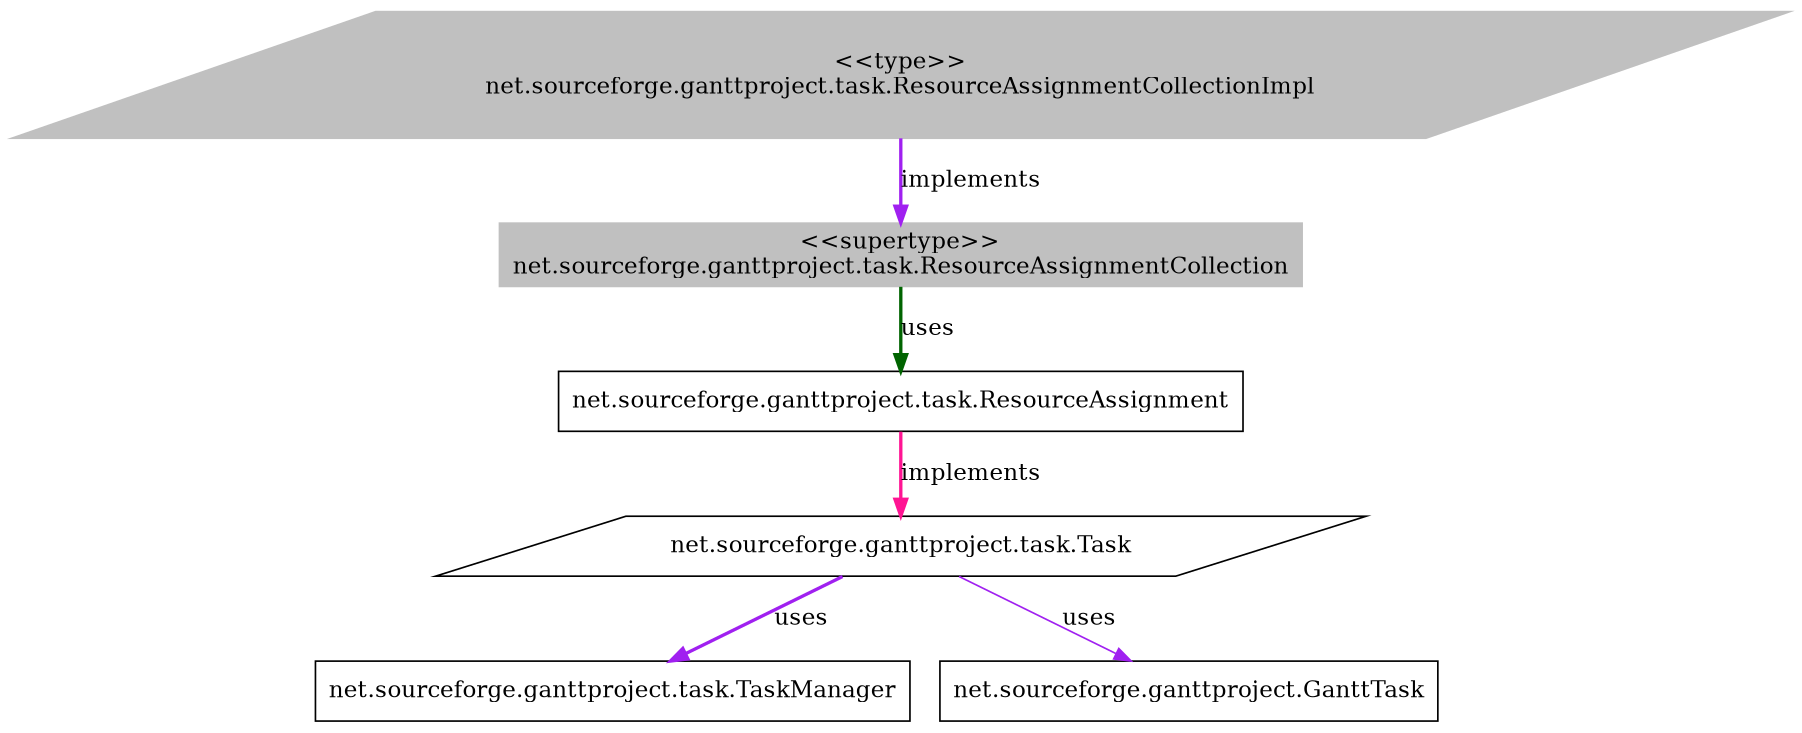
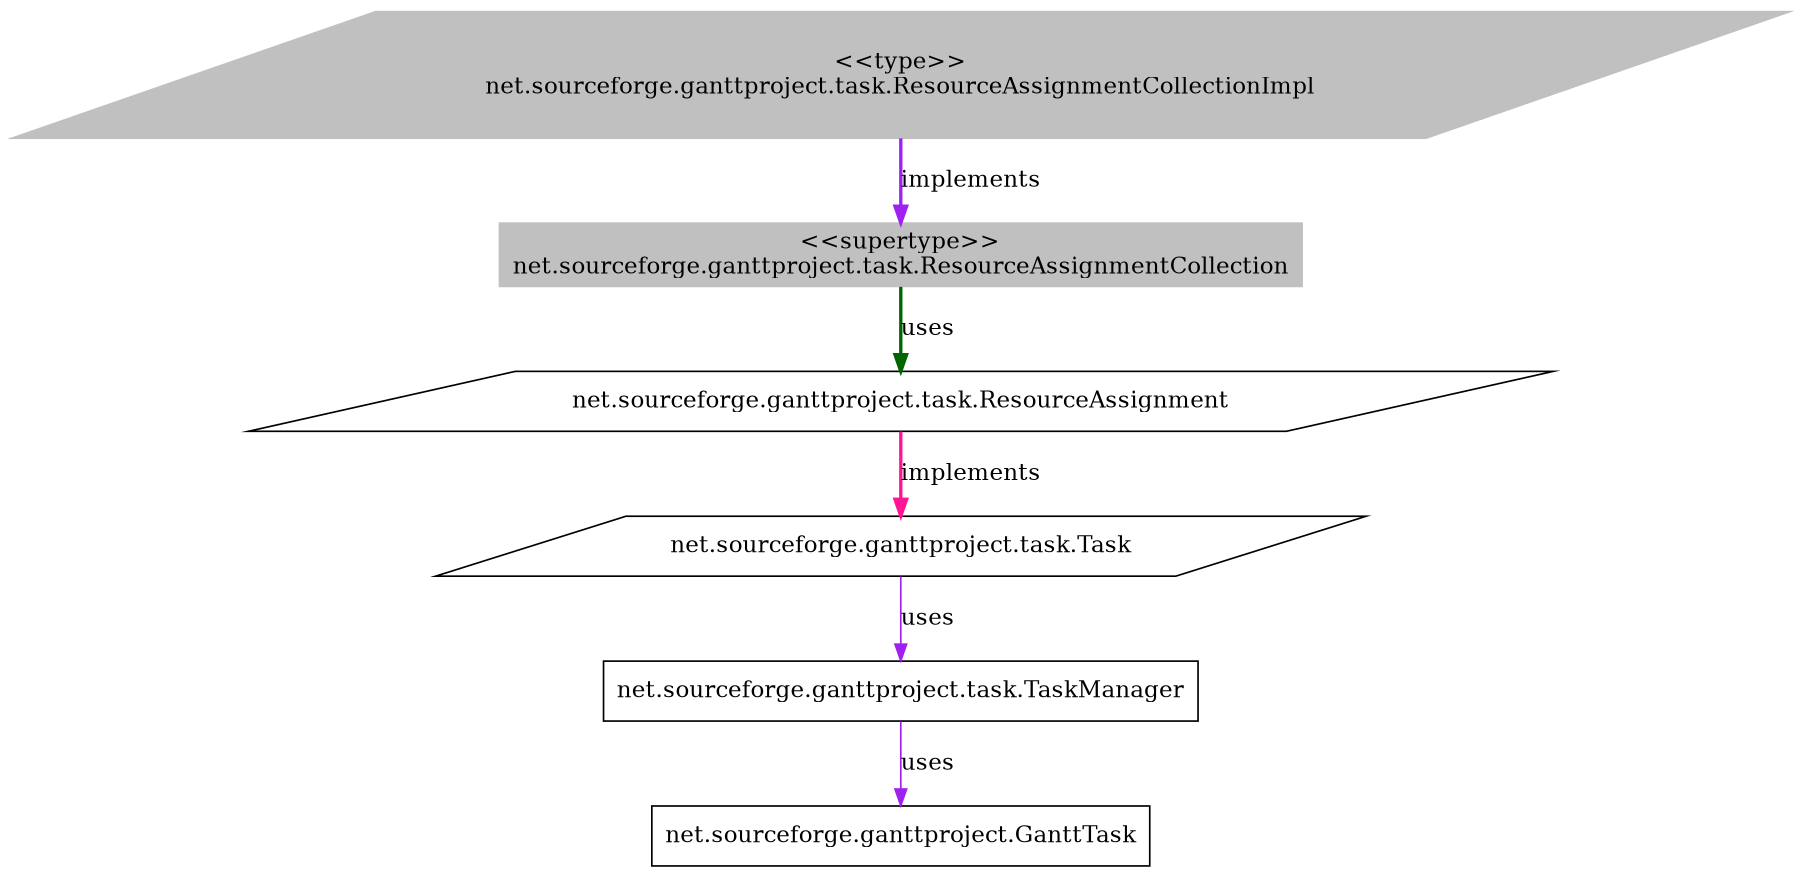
node "net.sourceforge.ganttproject.task.ResourceAssignment": shape box -> parallelogram
edge "net.sourceforge.ganttproject.task.Task" -> "net.sourceforge.ganttproject.task.TaskManager": style bold -> solid
edge "net.sourceforge.ganttproject.task.Task" -> "net.sourceforge.ganttproject.GanttTask": now "net.sourceforge.ganttproject.task.TaskManager" -> "net.sourceforge.ganttproject.GanttTask"
